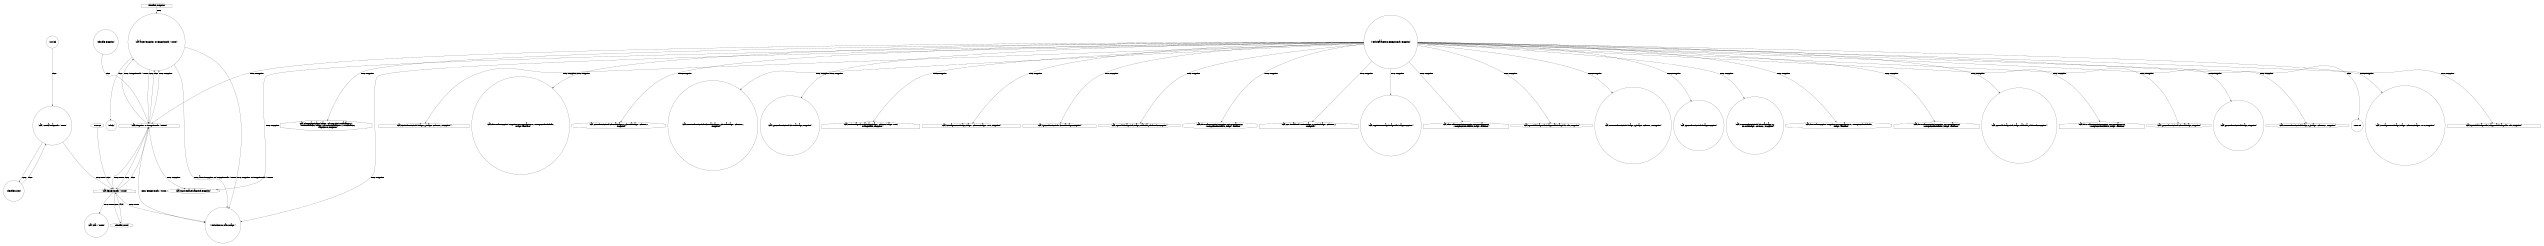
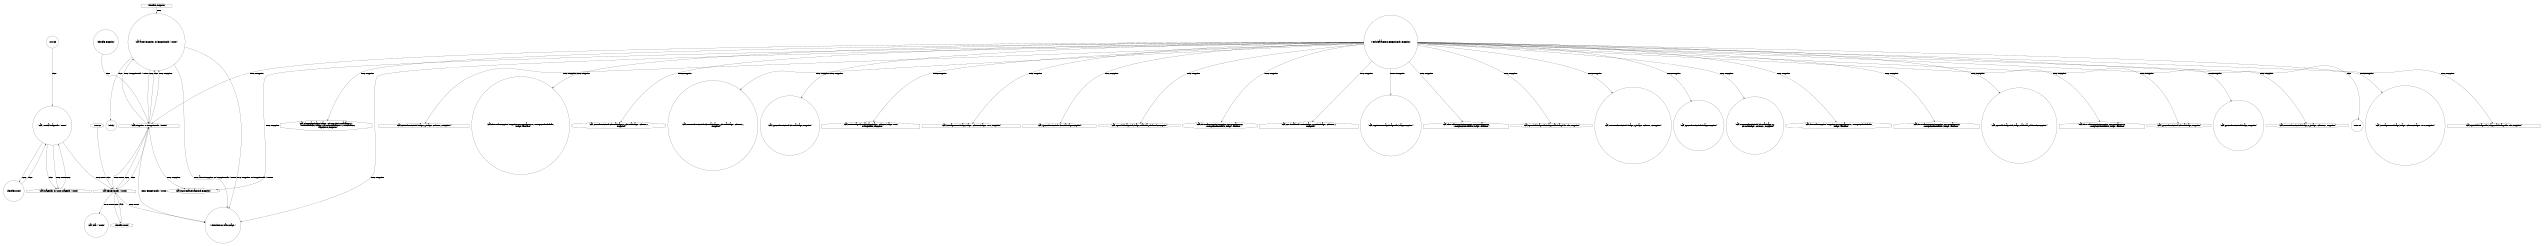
edge "(MethodParameterIn,ExceptionInfo *exception)" -> "(Call,AcquireNextImage(image_info,image,exception))": label "DDG: exception" -> "NULL: exception"
node "(Call,image_info != (const ImageInfo *) NULL)": added
